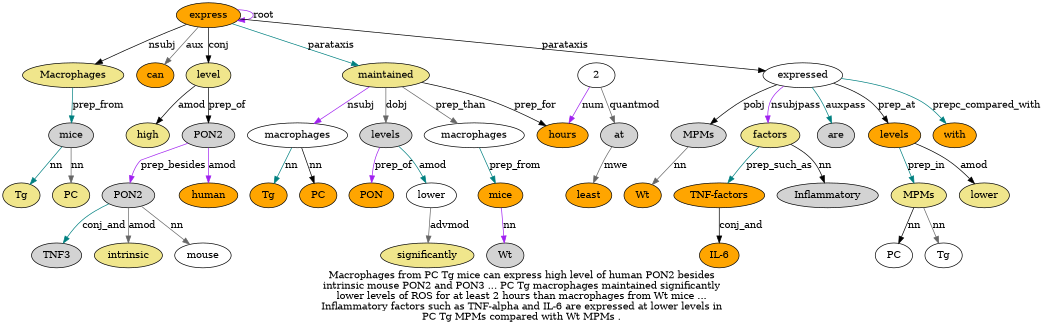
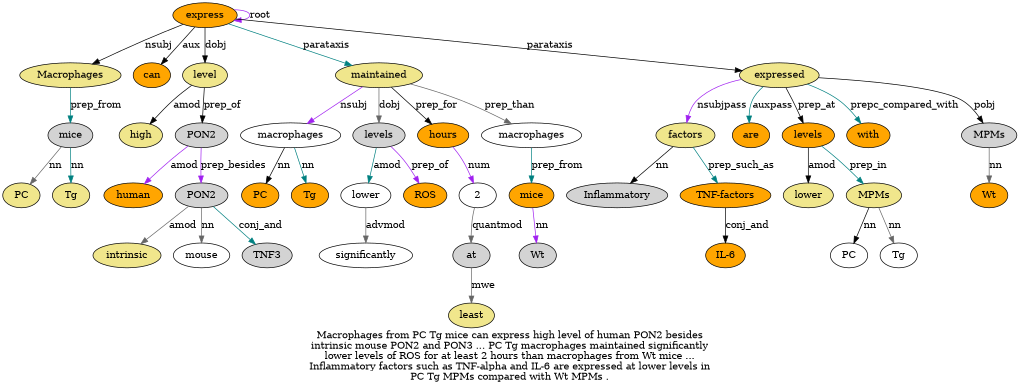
edge "express" -> "can": color gray40 -> black
edge "express" -> "level": label "conj" -> "dobj"
node "expressed": fillcolor white -> khaki
edge "2" -> "hours": reversed
node "are": fillcolor lightgrey -> orange
node "PON": label "PON" -> "ROS"
node "least": fillcolor orange -> khaki
node "significantly": fillcolor khaki -> white
